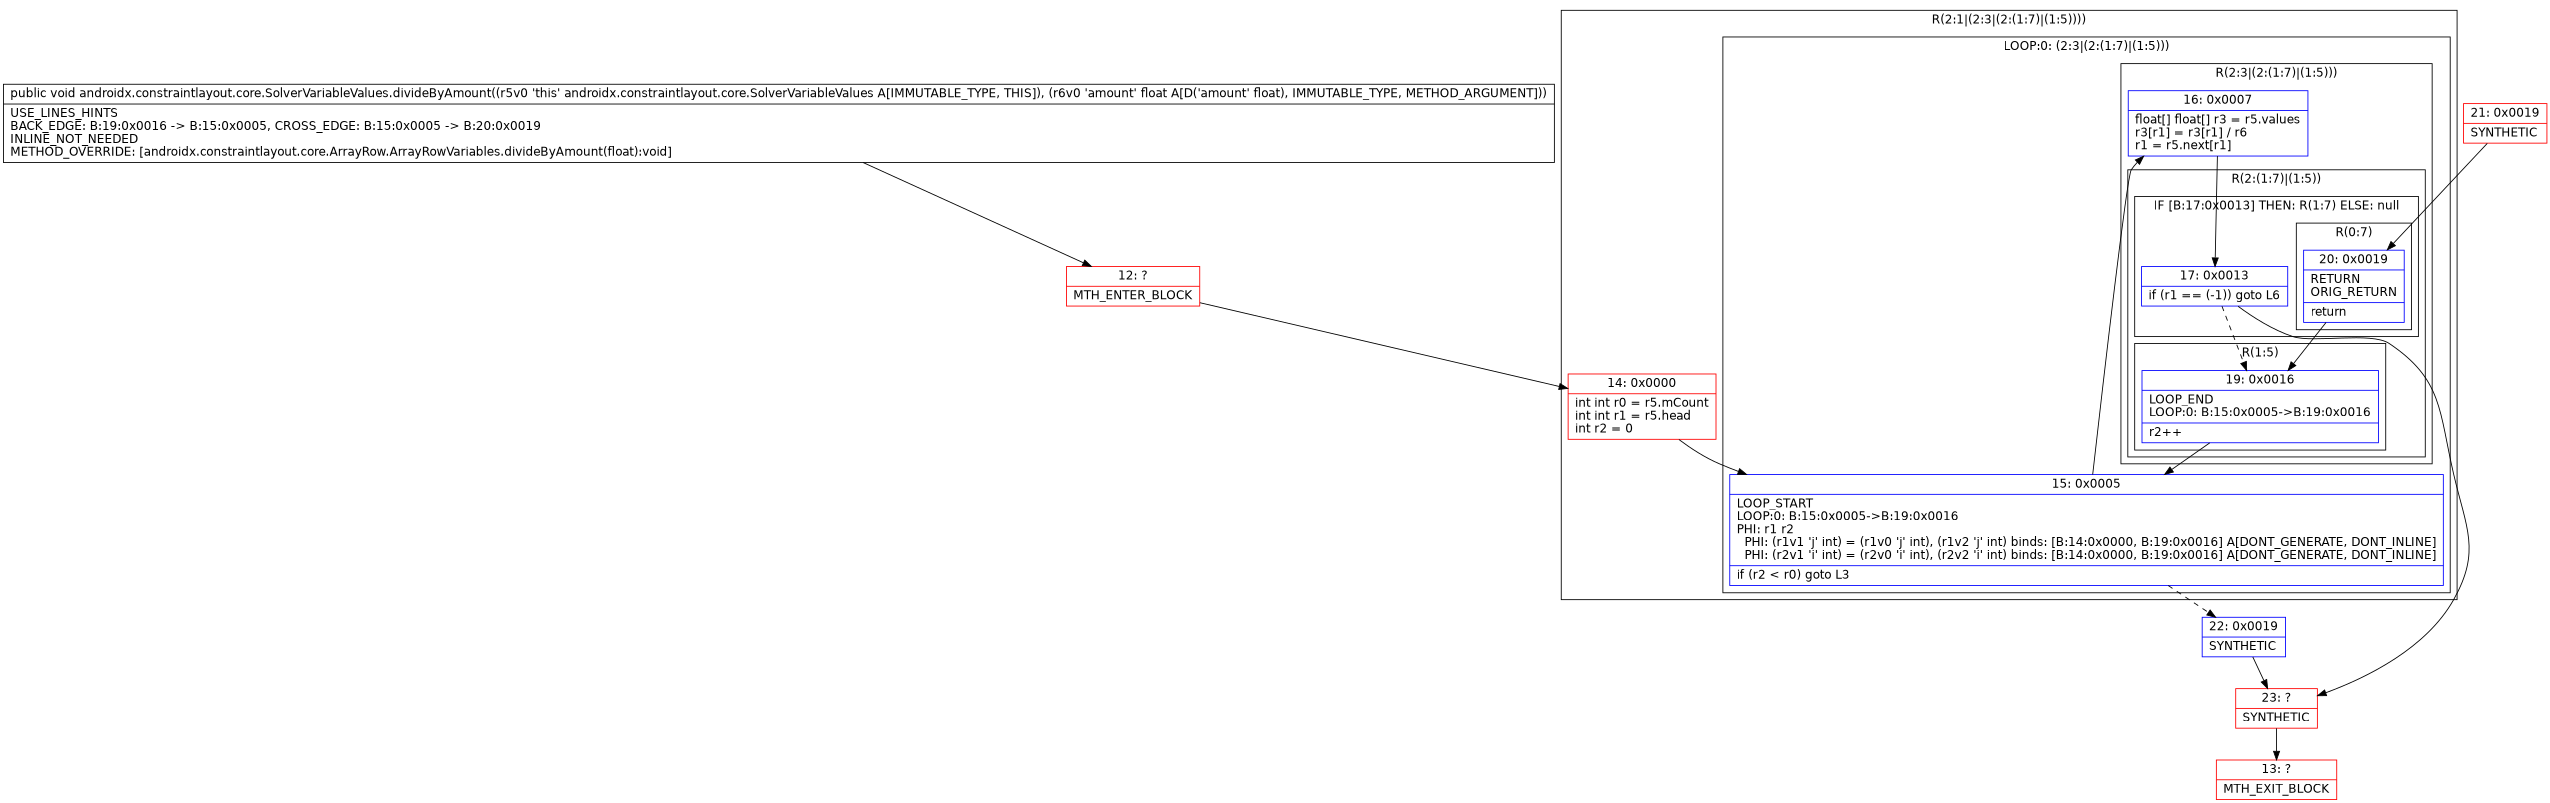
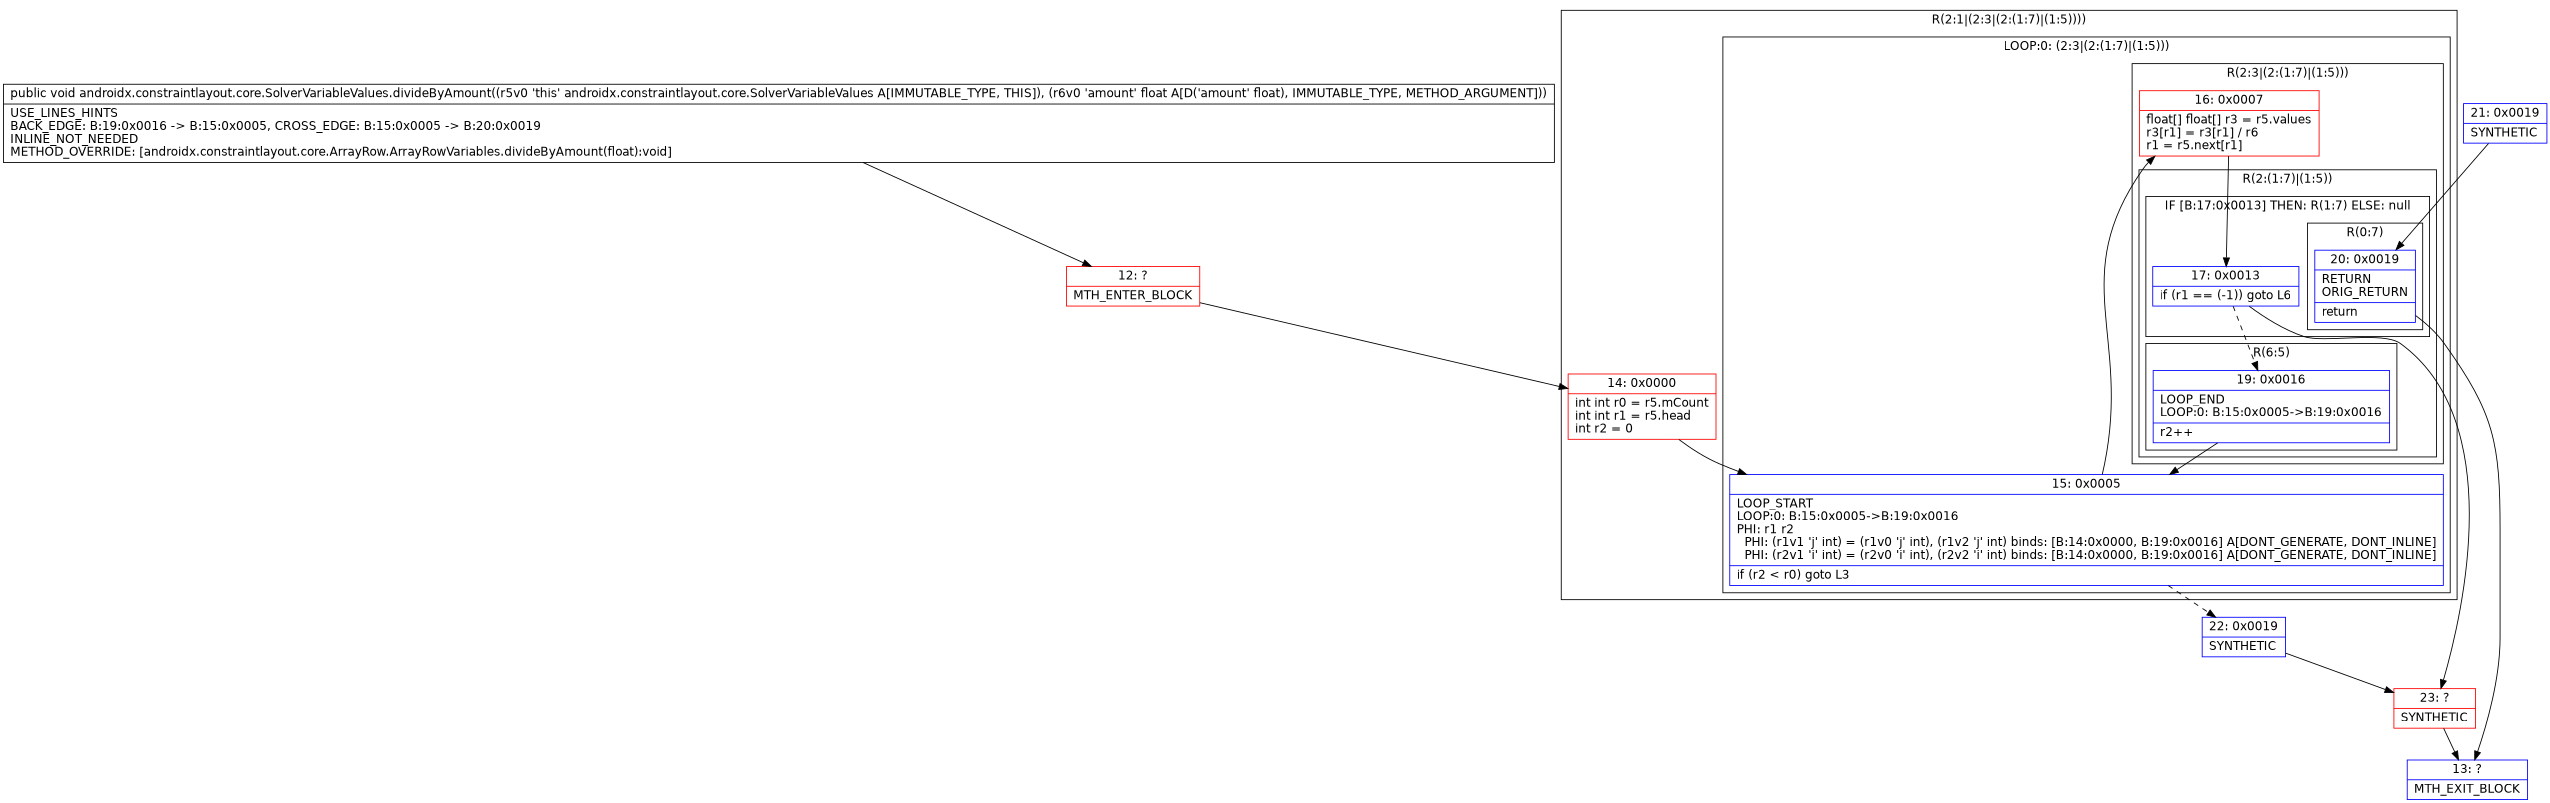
node "16: 0x0007": color blue -> red
node "21: 0x0019": color red -> blue
edge "20: 0x0019" -> "19: 0x0016": now "20: 0x0019" -> "13: ?"
cluster "R(1:5)": label "R(1:5)" -> "R(6:5)"
node "13: ?": color red -> blue
